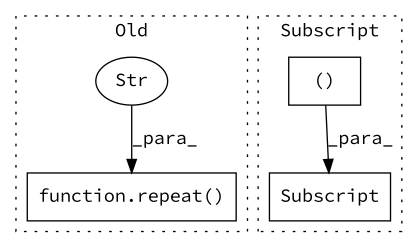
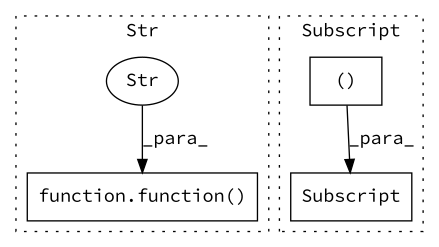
cluster "Old": label "Old" -> "Str"
node "function.repeat()": label "function.repeat()" -> "function.function()"
